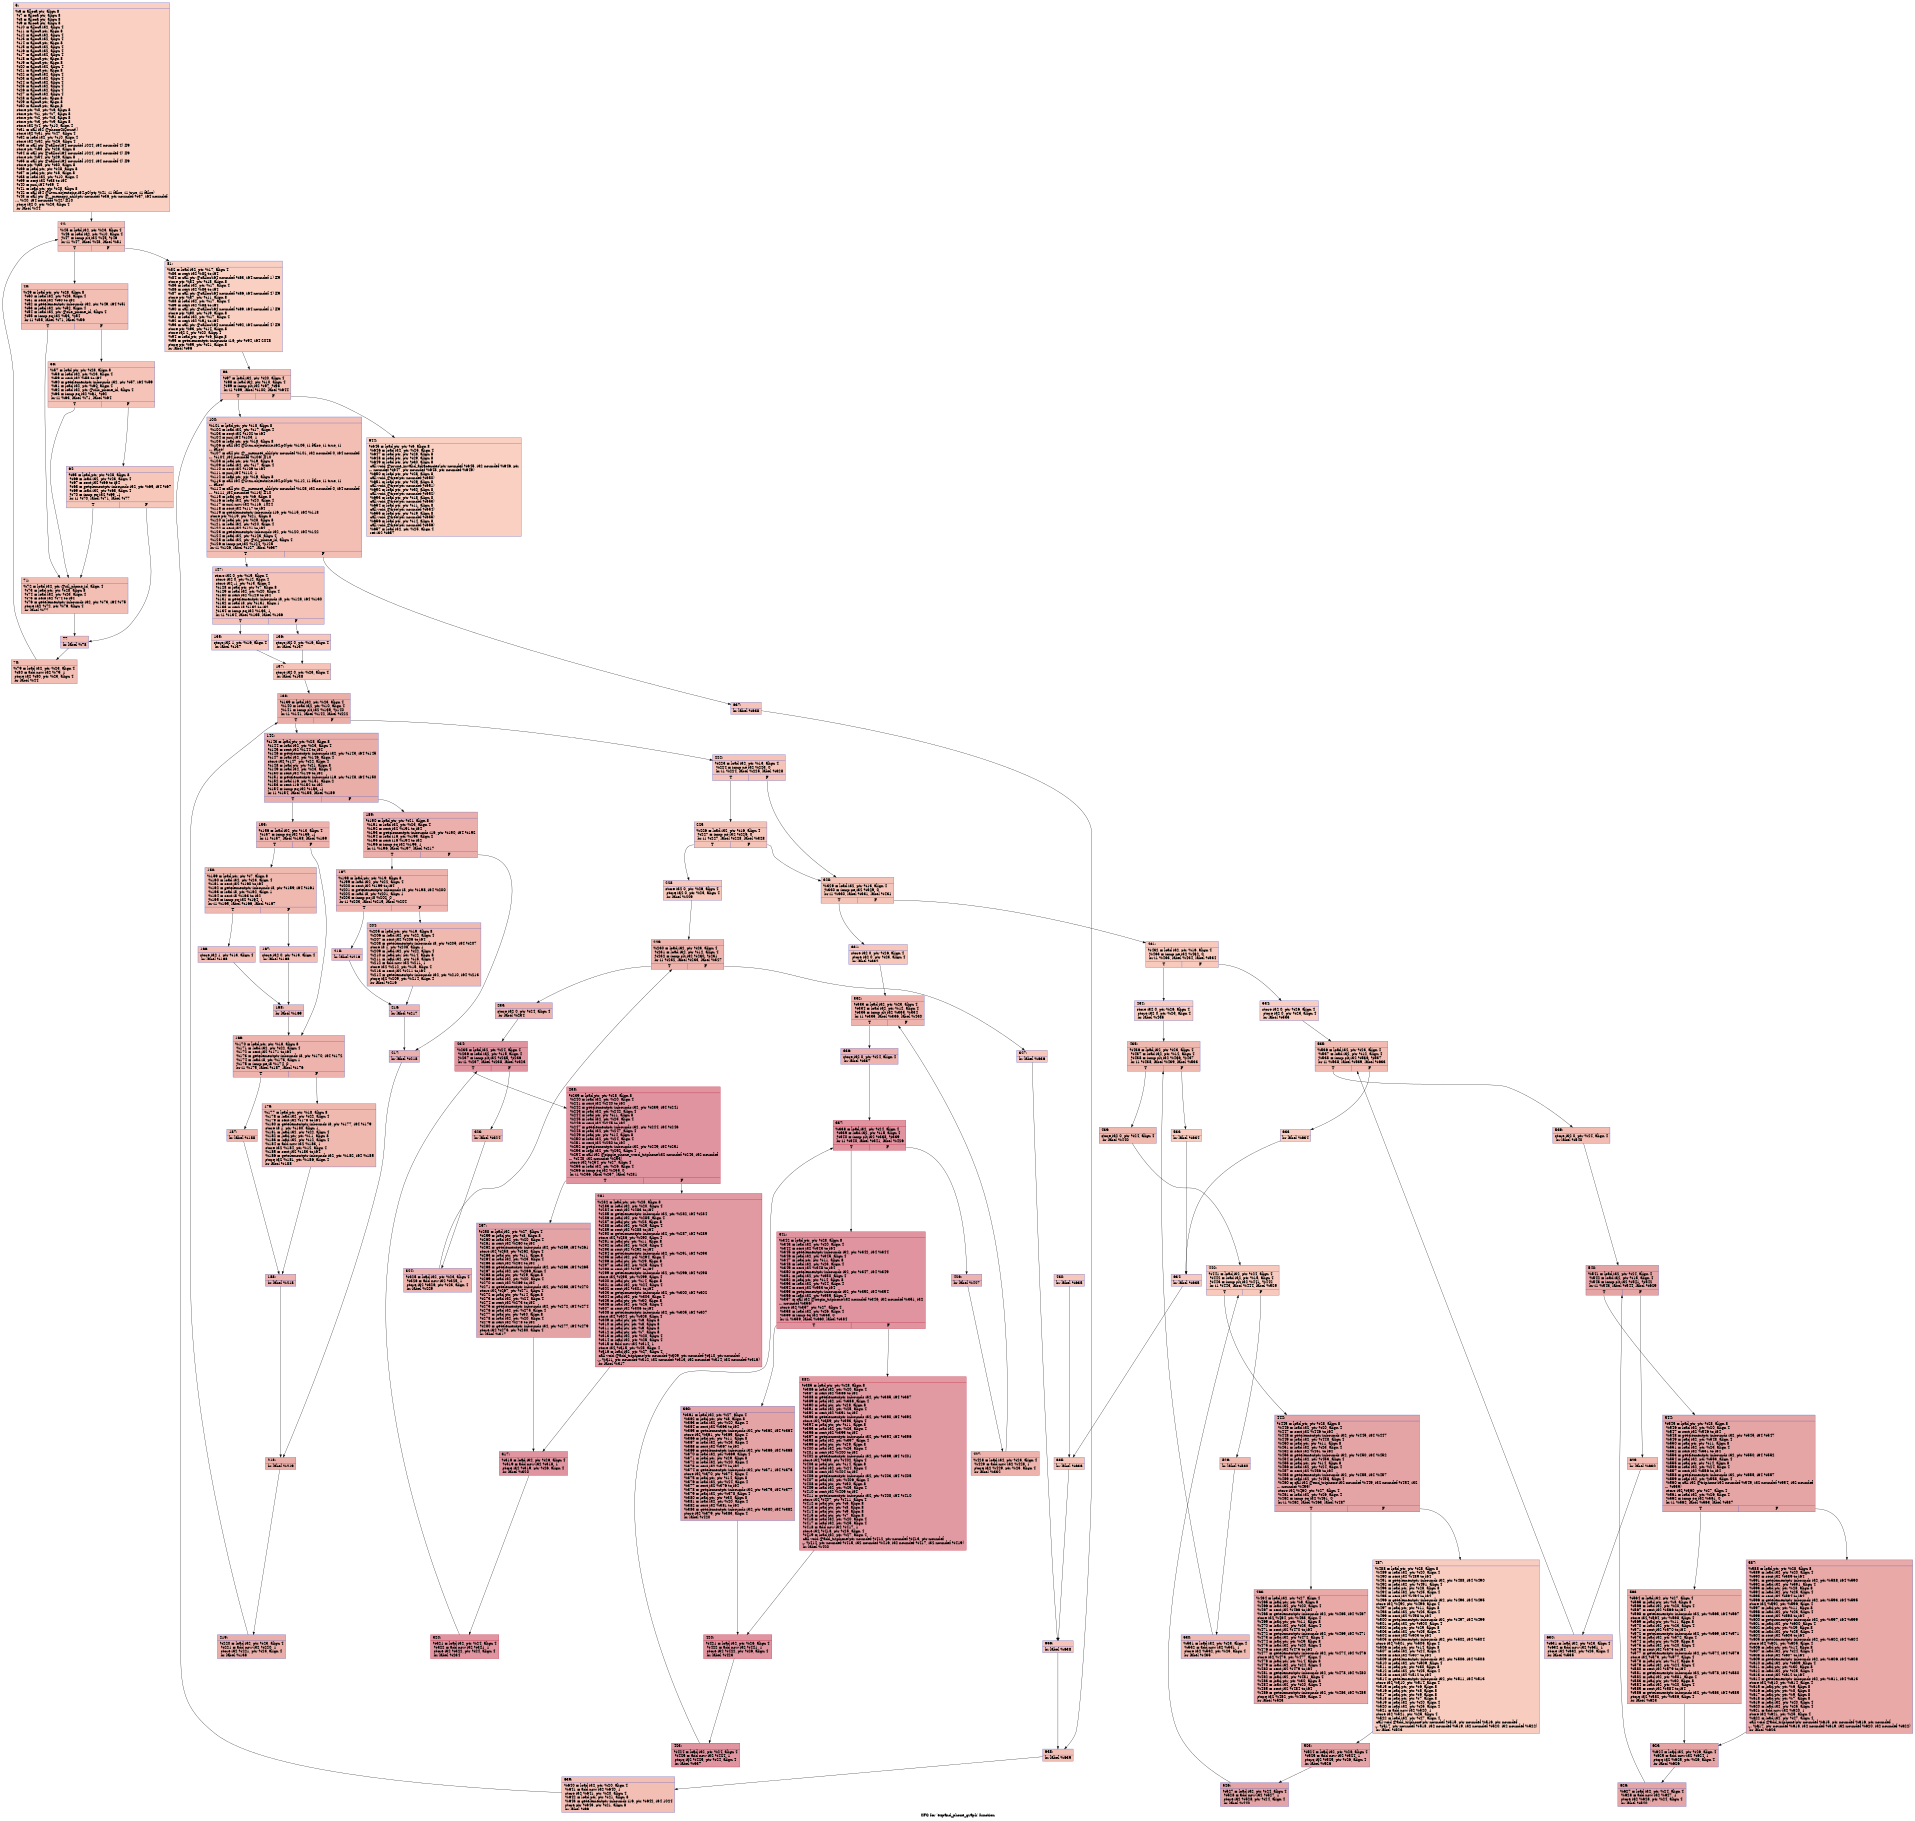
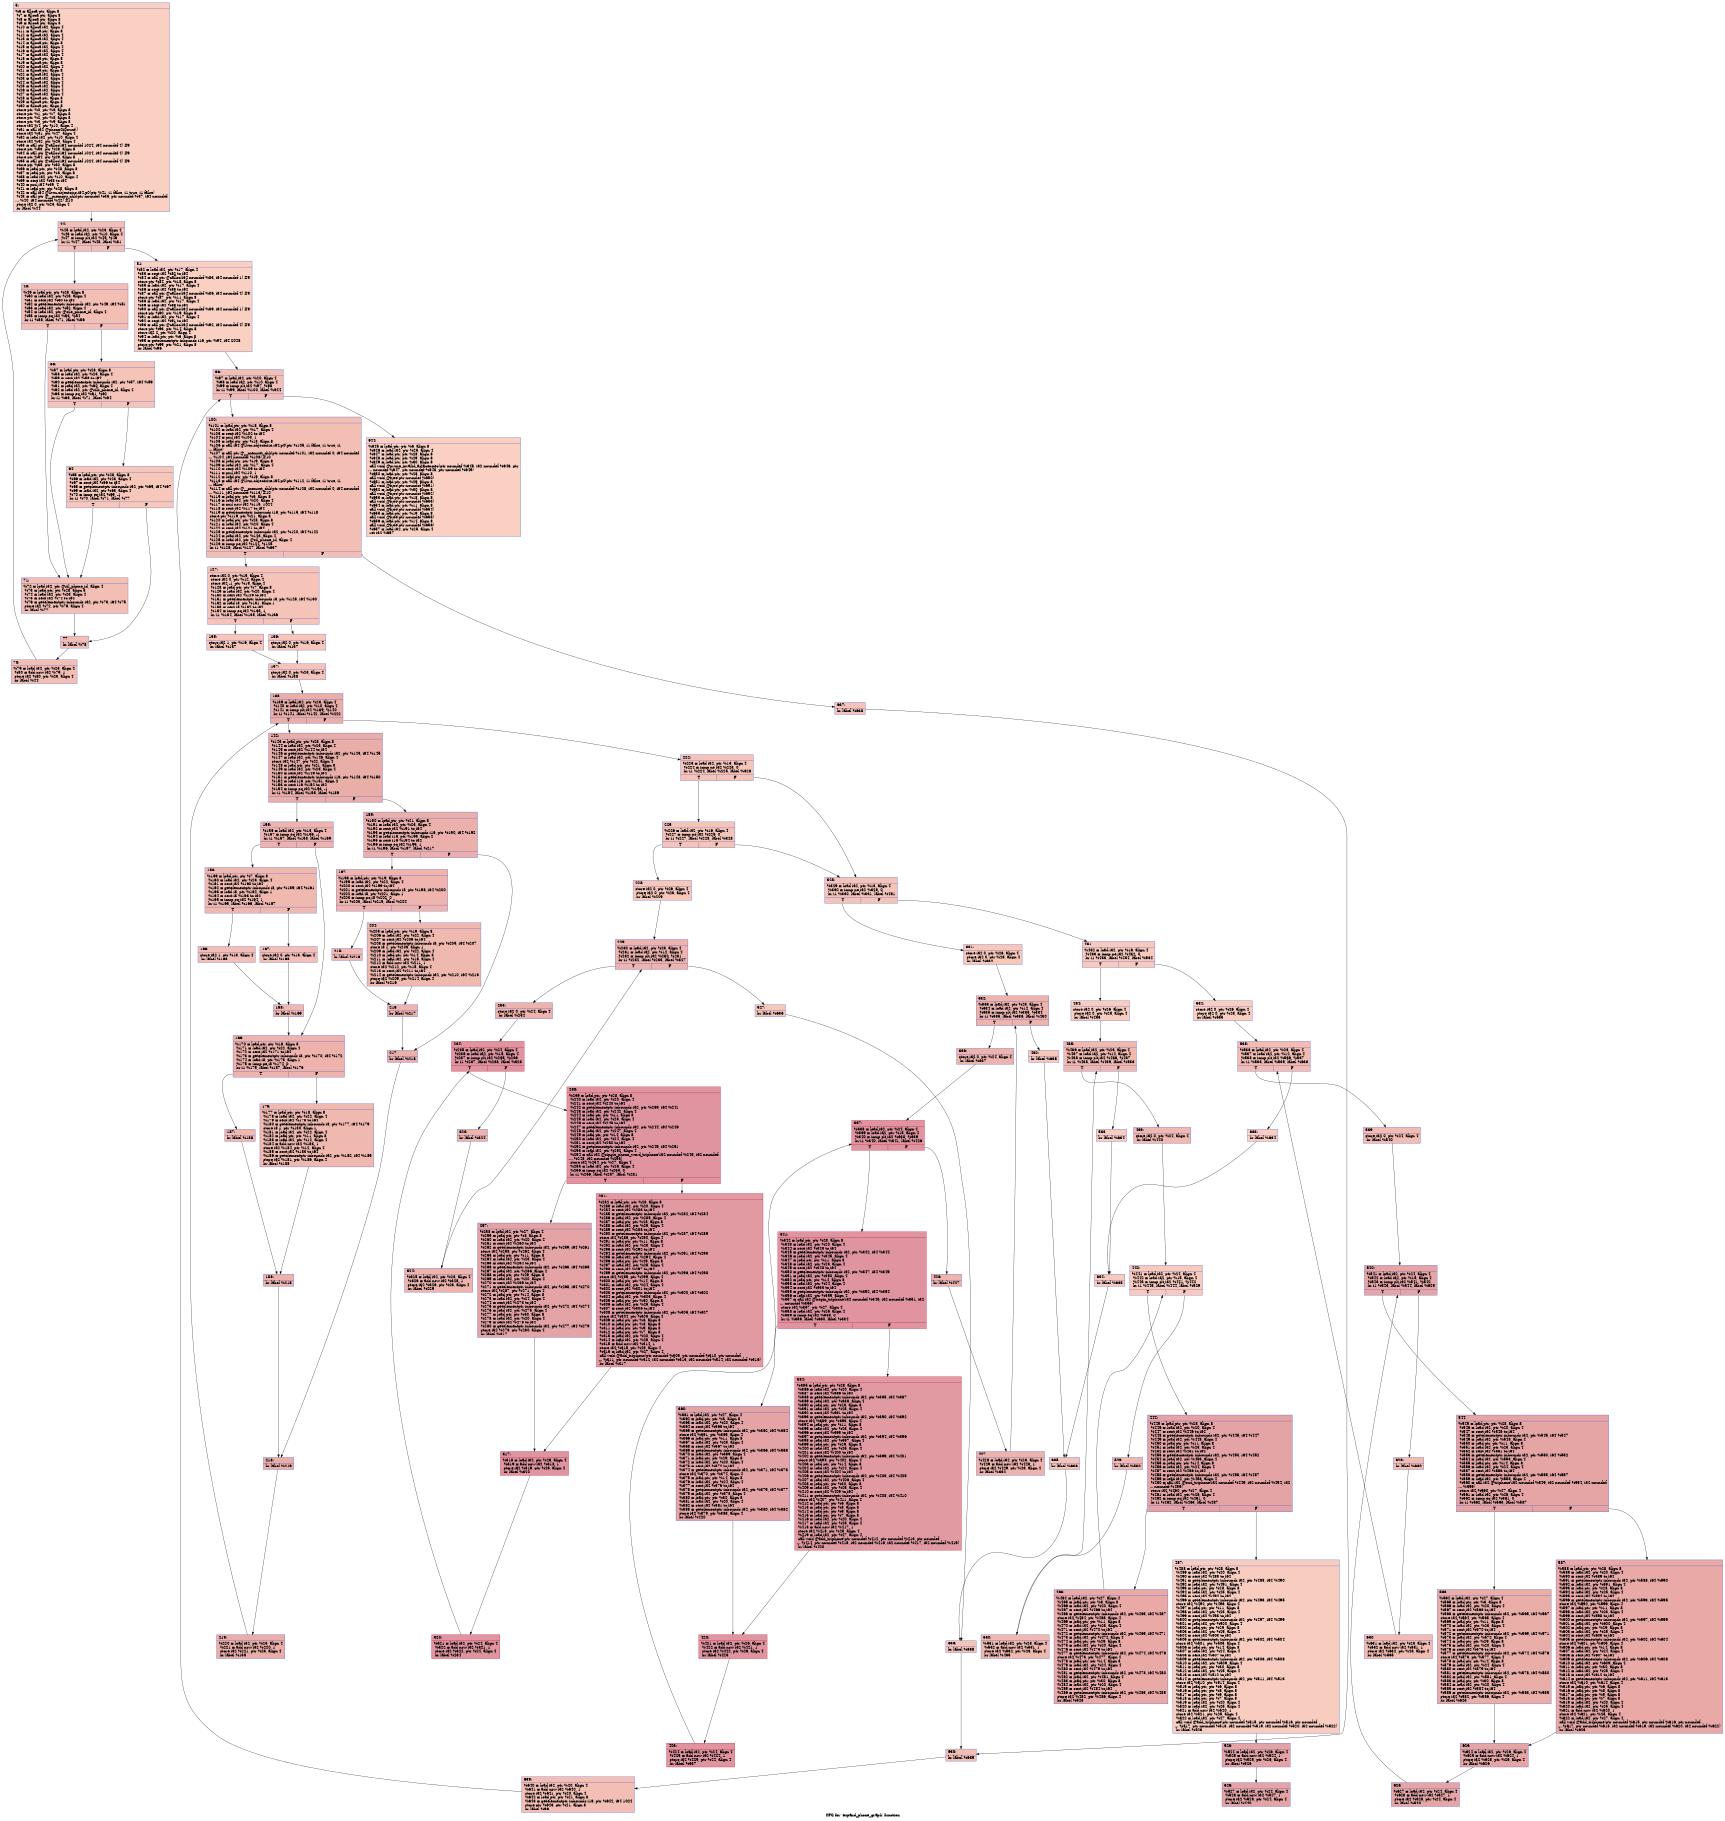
edge "332:" -> "430:": added
edge "526:" -> "440:": now "463:" -> "440:"
